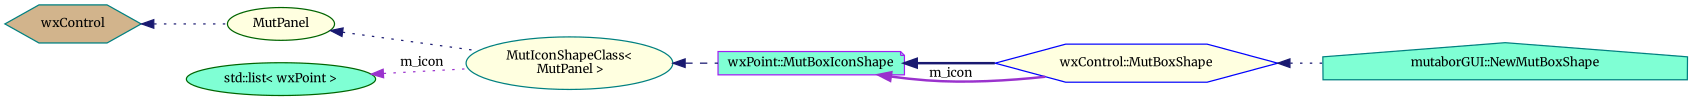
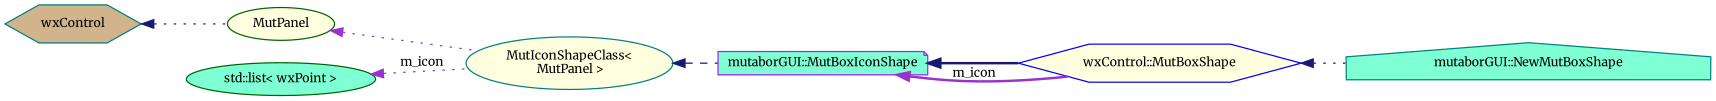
edge "MutIconShapeClass< MutPanel >" -> "MutPanel": color midnightblue -> darkorchid3
node "wxPoint::MutBoxIconShape": label "wxPoint::MutBoxIconShape" -> "mutaborGUI::MutBoxIconShape"
